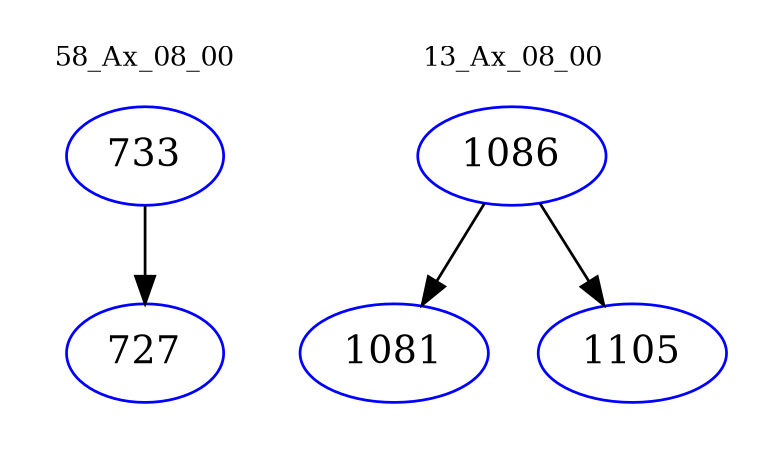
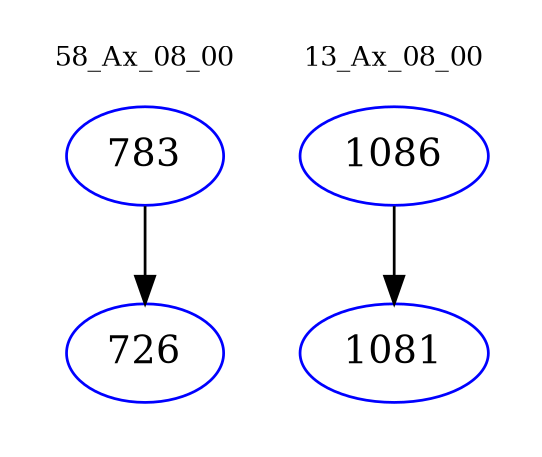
node "733": label "733" -> "783"
node "727": label "727" -> "726"
node "1105": removed
